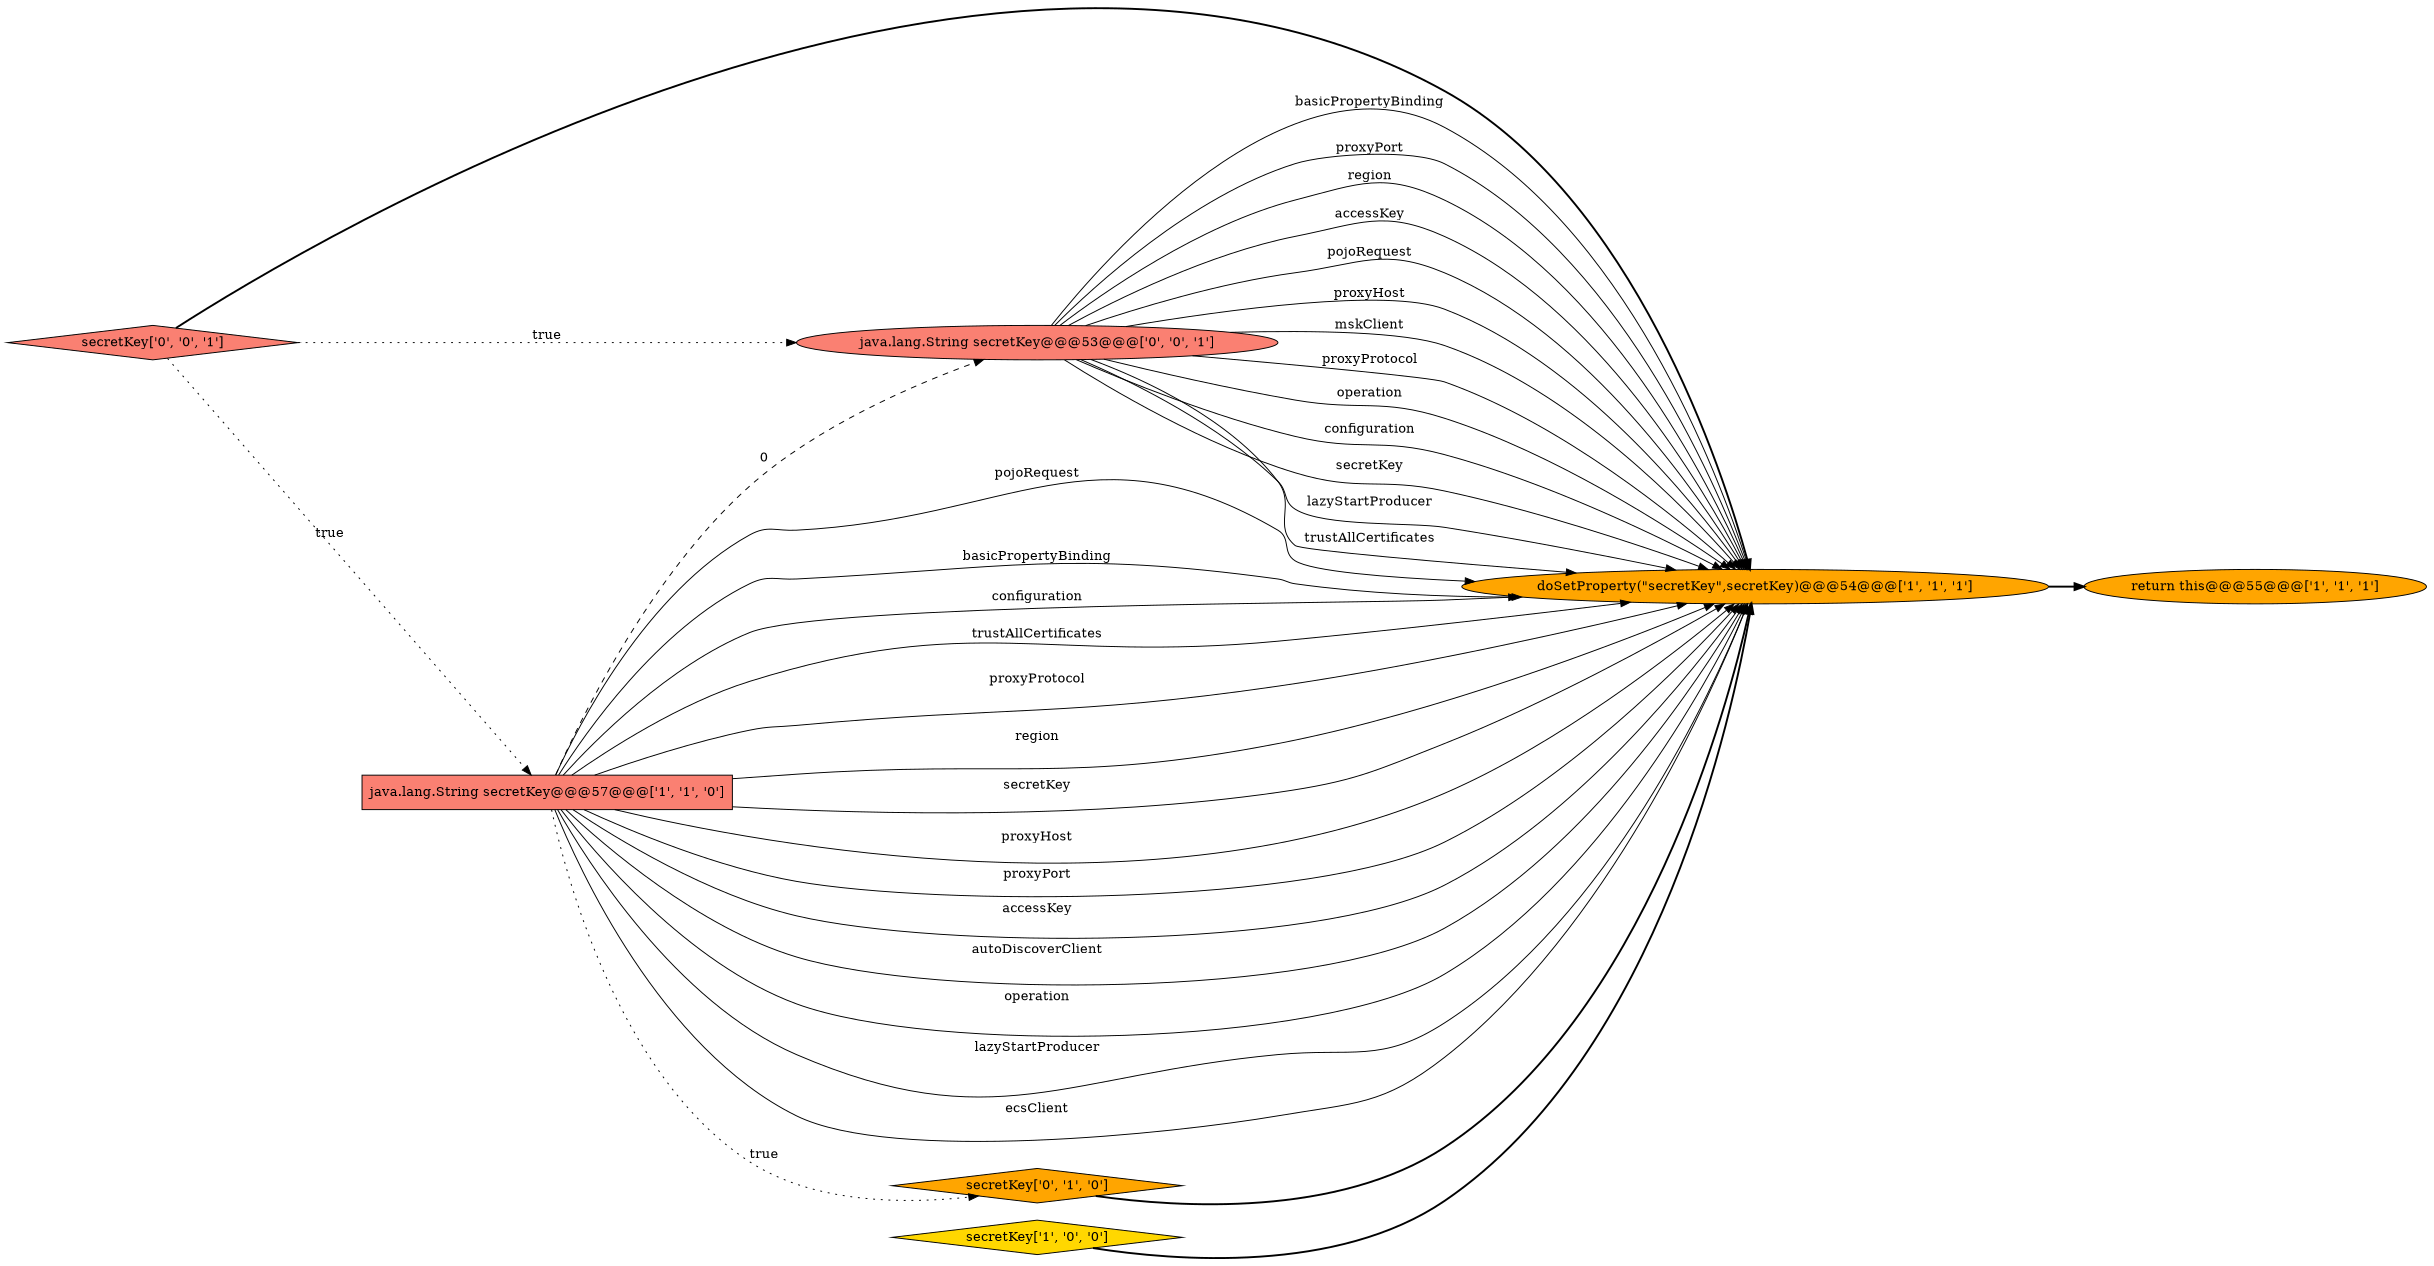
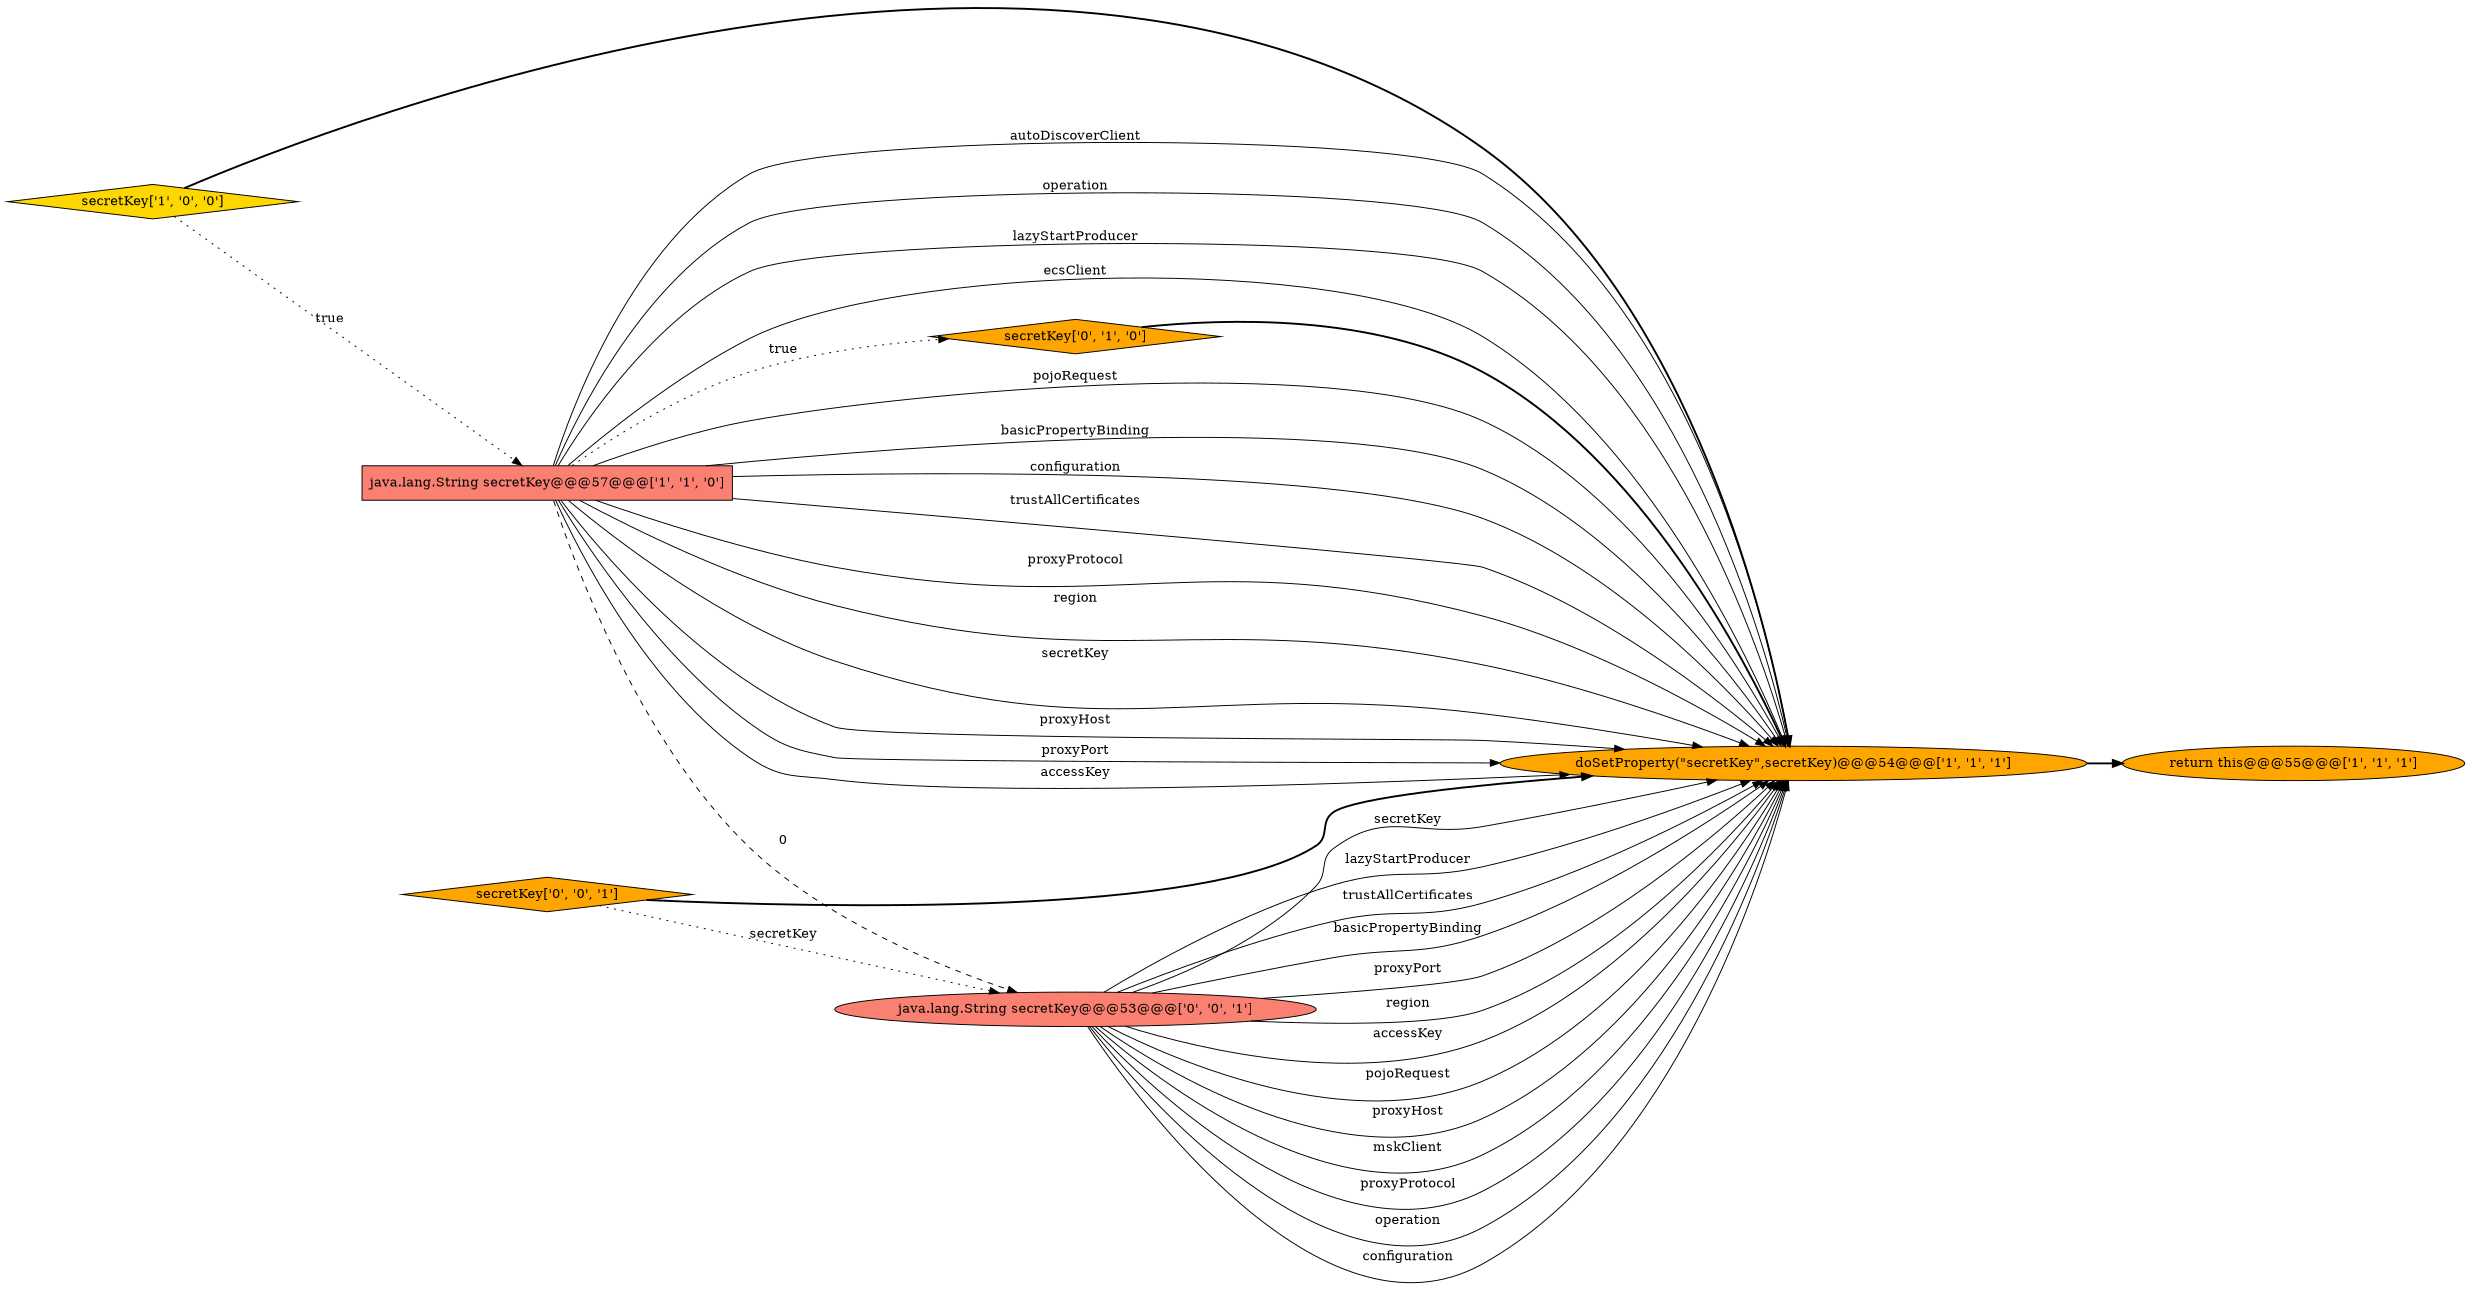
edge "secretKey['0', '0', '1']" -> "java.lang.String secretKey@@@53@@@['0', '0', '1']": label "true" -> "secretKey"
node "secretKey['0', '0', '1']": fillcolor salmon -> orange
edge "secretKey['0', '0', '1']" -> "java.lang.String secretKey@@@57@@@['1', '1', '0']": now "secretKey['1', '0', '0']" -> "java.lang.String secretKey@@@57@@@['1', '1', '0']"
